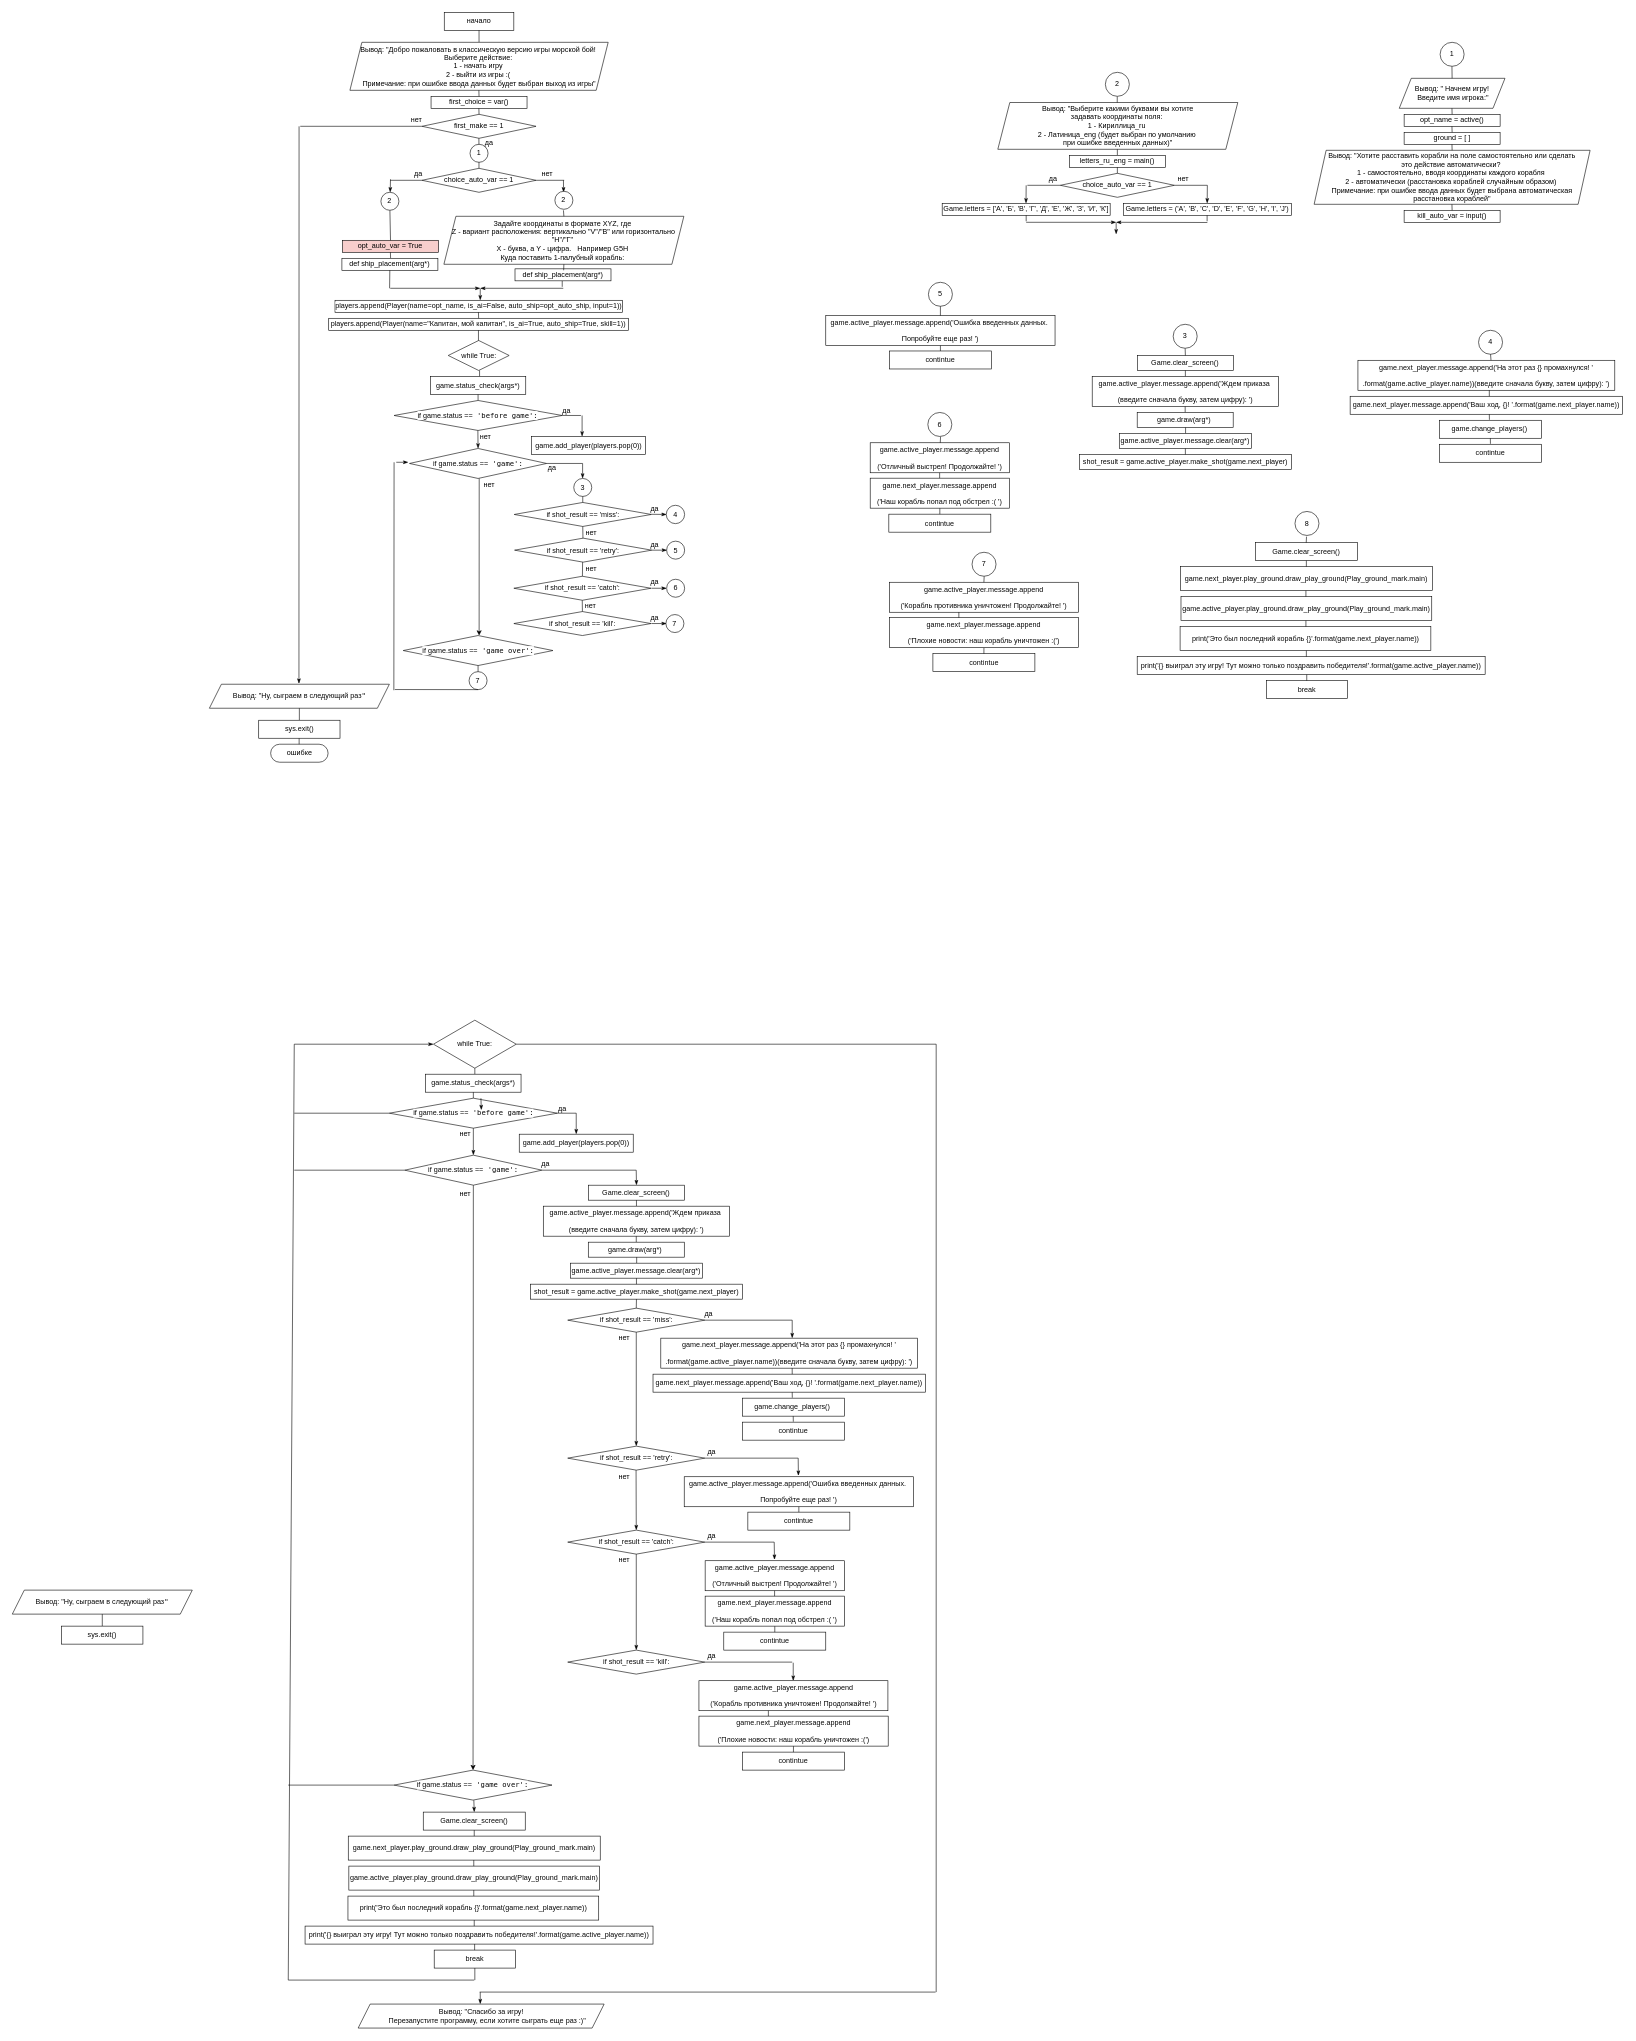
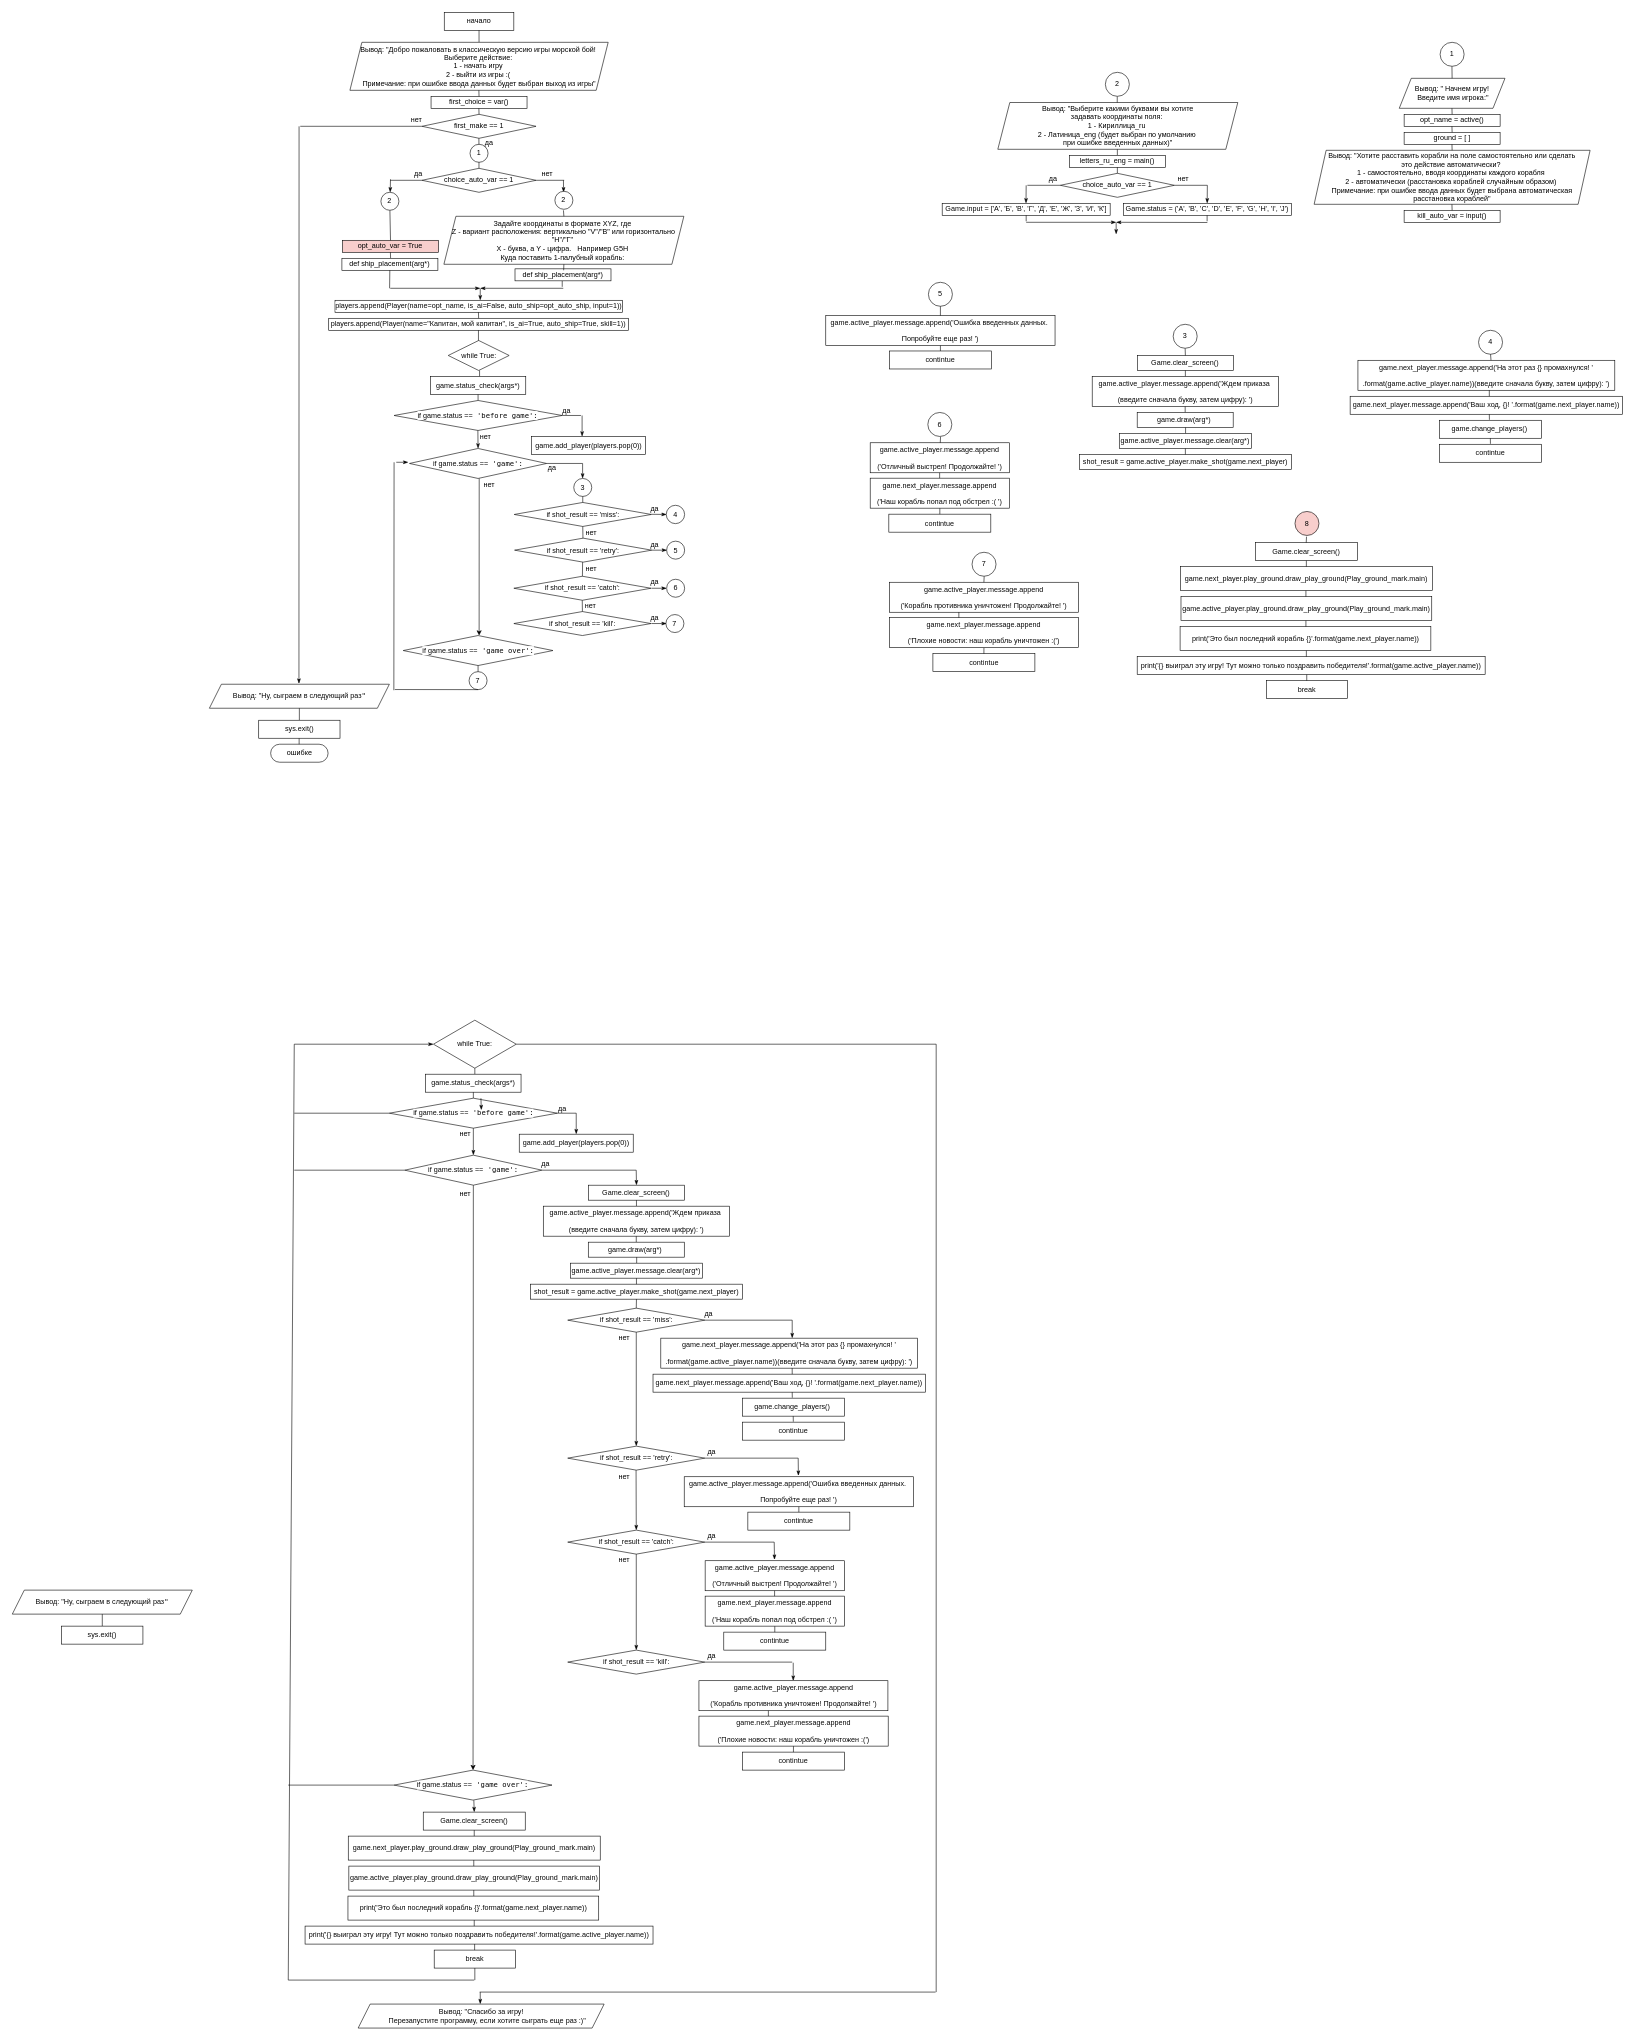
node "Game.letters = ['А', 'Б', 'В', 'Г', 'Д', 'Е', 'Ж', 'З', 'И', 'К']": label "Game.letters = ['А', 'Б', 'В', 'Г', 'Д', 'Е', 'Ж', 'З', 'И', 'К']" -> "Game.input = ['А', 'Б', 'В', 'Г', 'Д', 'Е', 'Ж', 'З', 'И', 'К']"
node "Game.letters = ('A', 'B', 'C', 'D', 'E', 'F', 'G', 'H', 'I', 'J')": label "Game.letters = ('A', 'B', 'C', 'D', 'E', 'F', 'G', 'H', 'I', 'J')" -> "Game.status = ('A', 'B', 'C', 'D', 'E', 'F', 'G', 'H', 'I', 'J')"
node "8": fillcolor #ffffff -> #f8cecc
